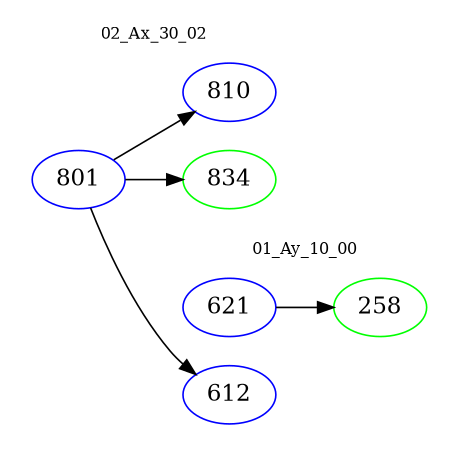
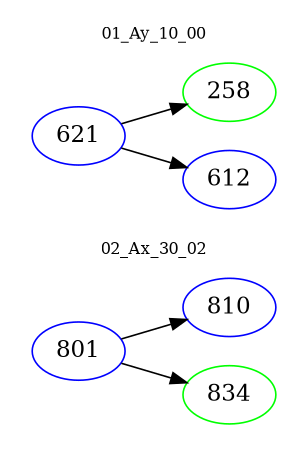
edge "801" -> "612": now "621" -> "612"
